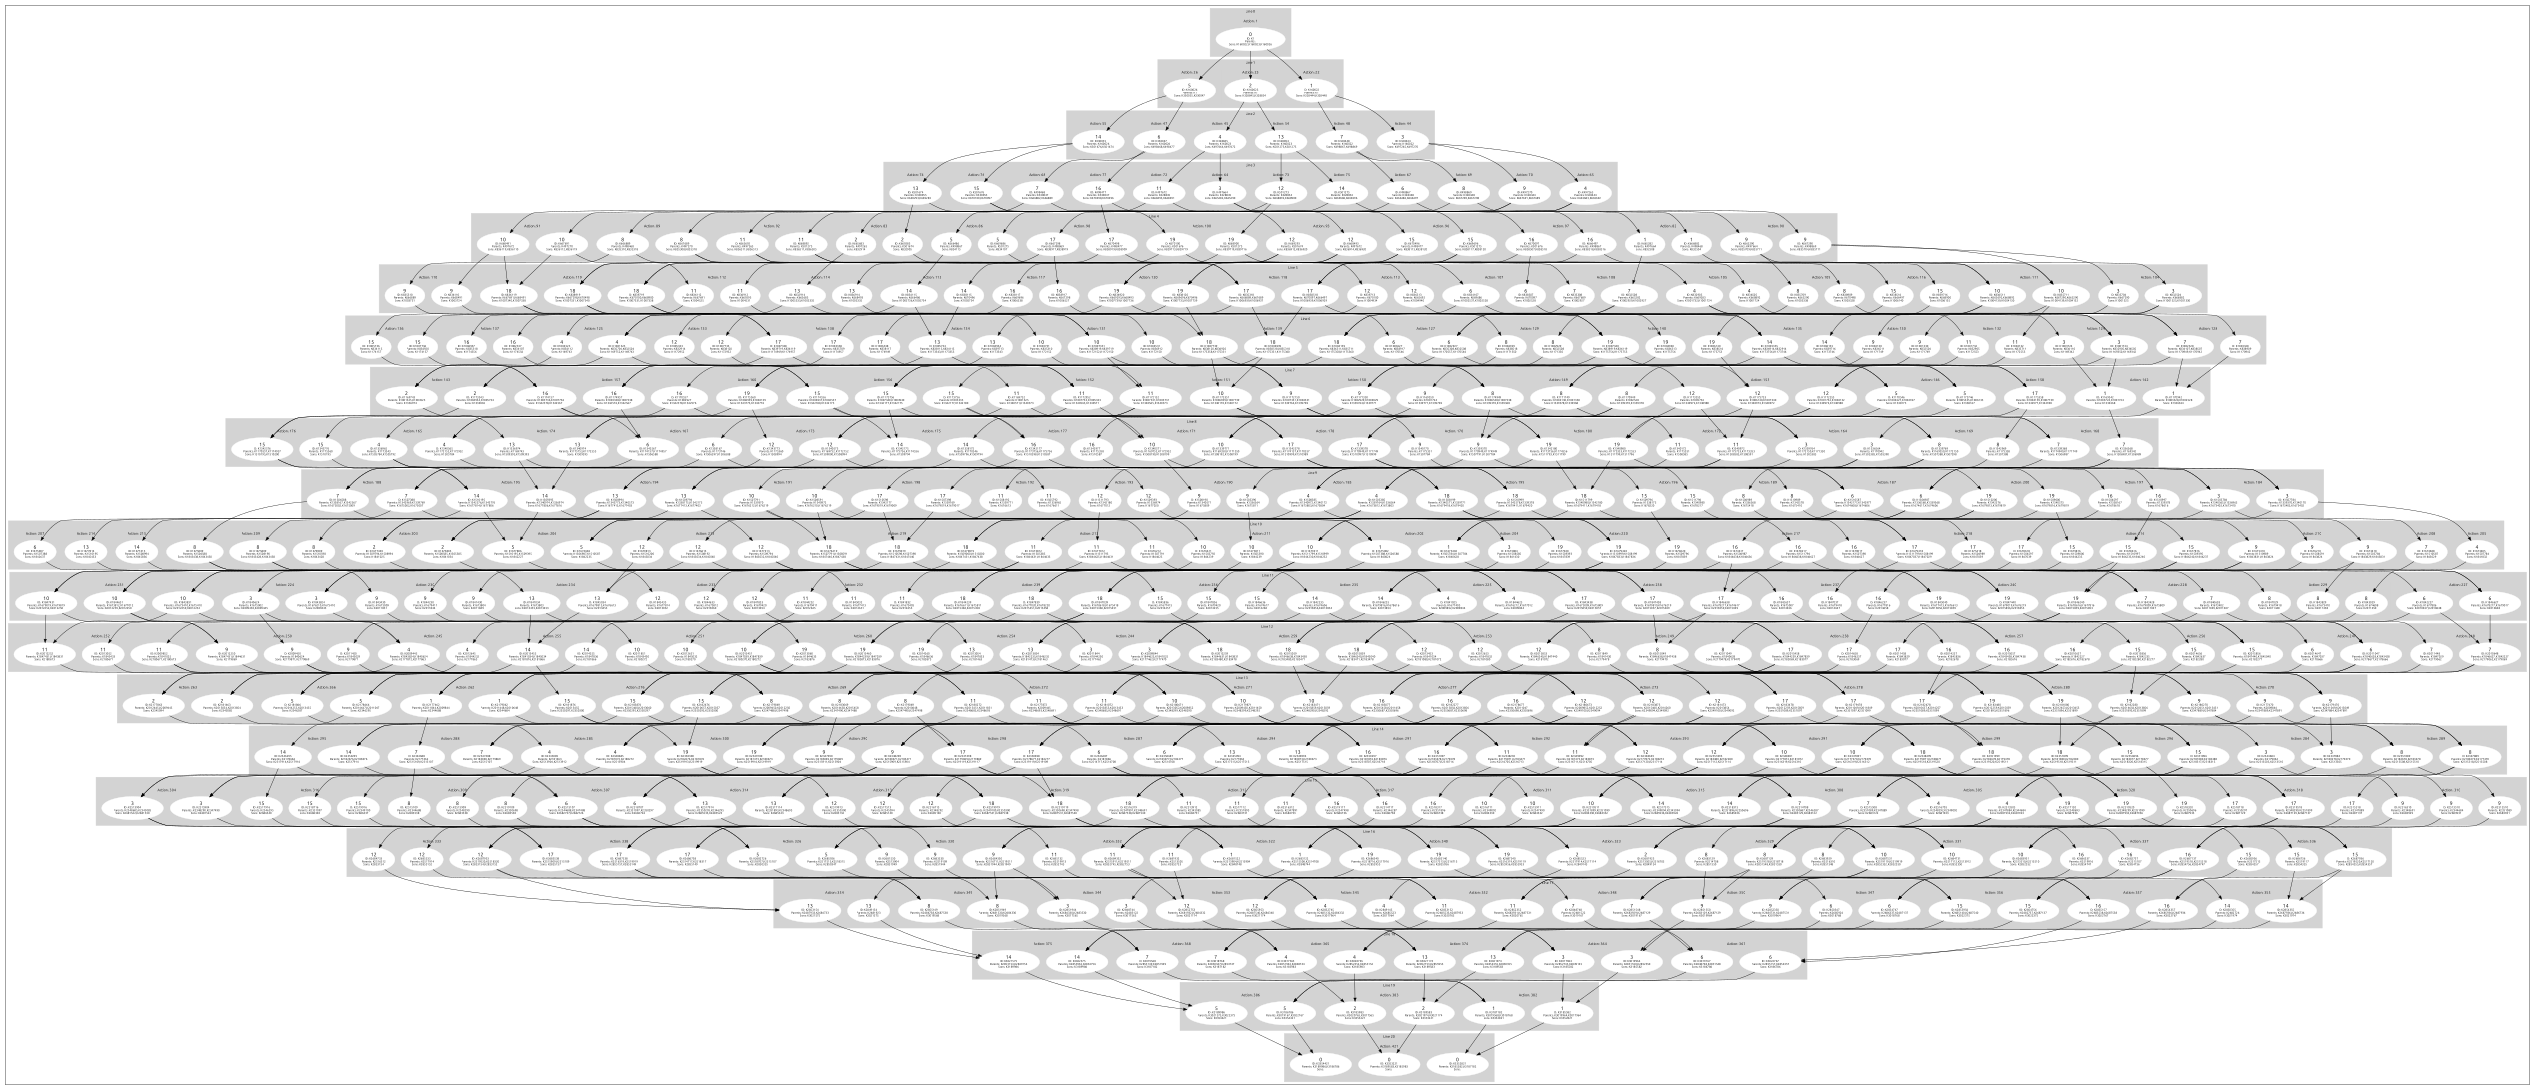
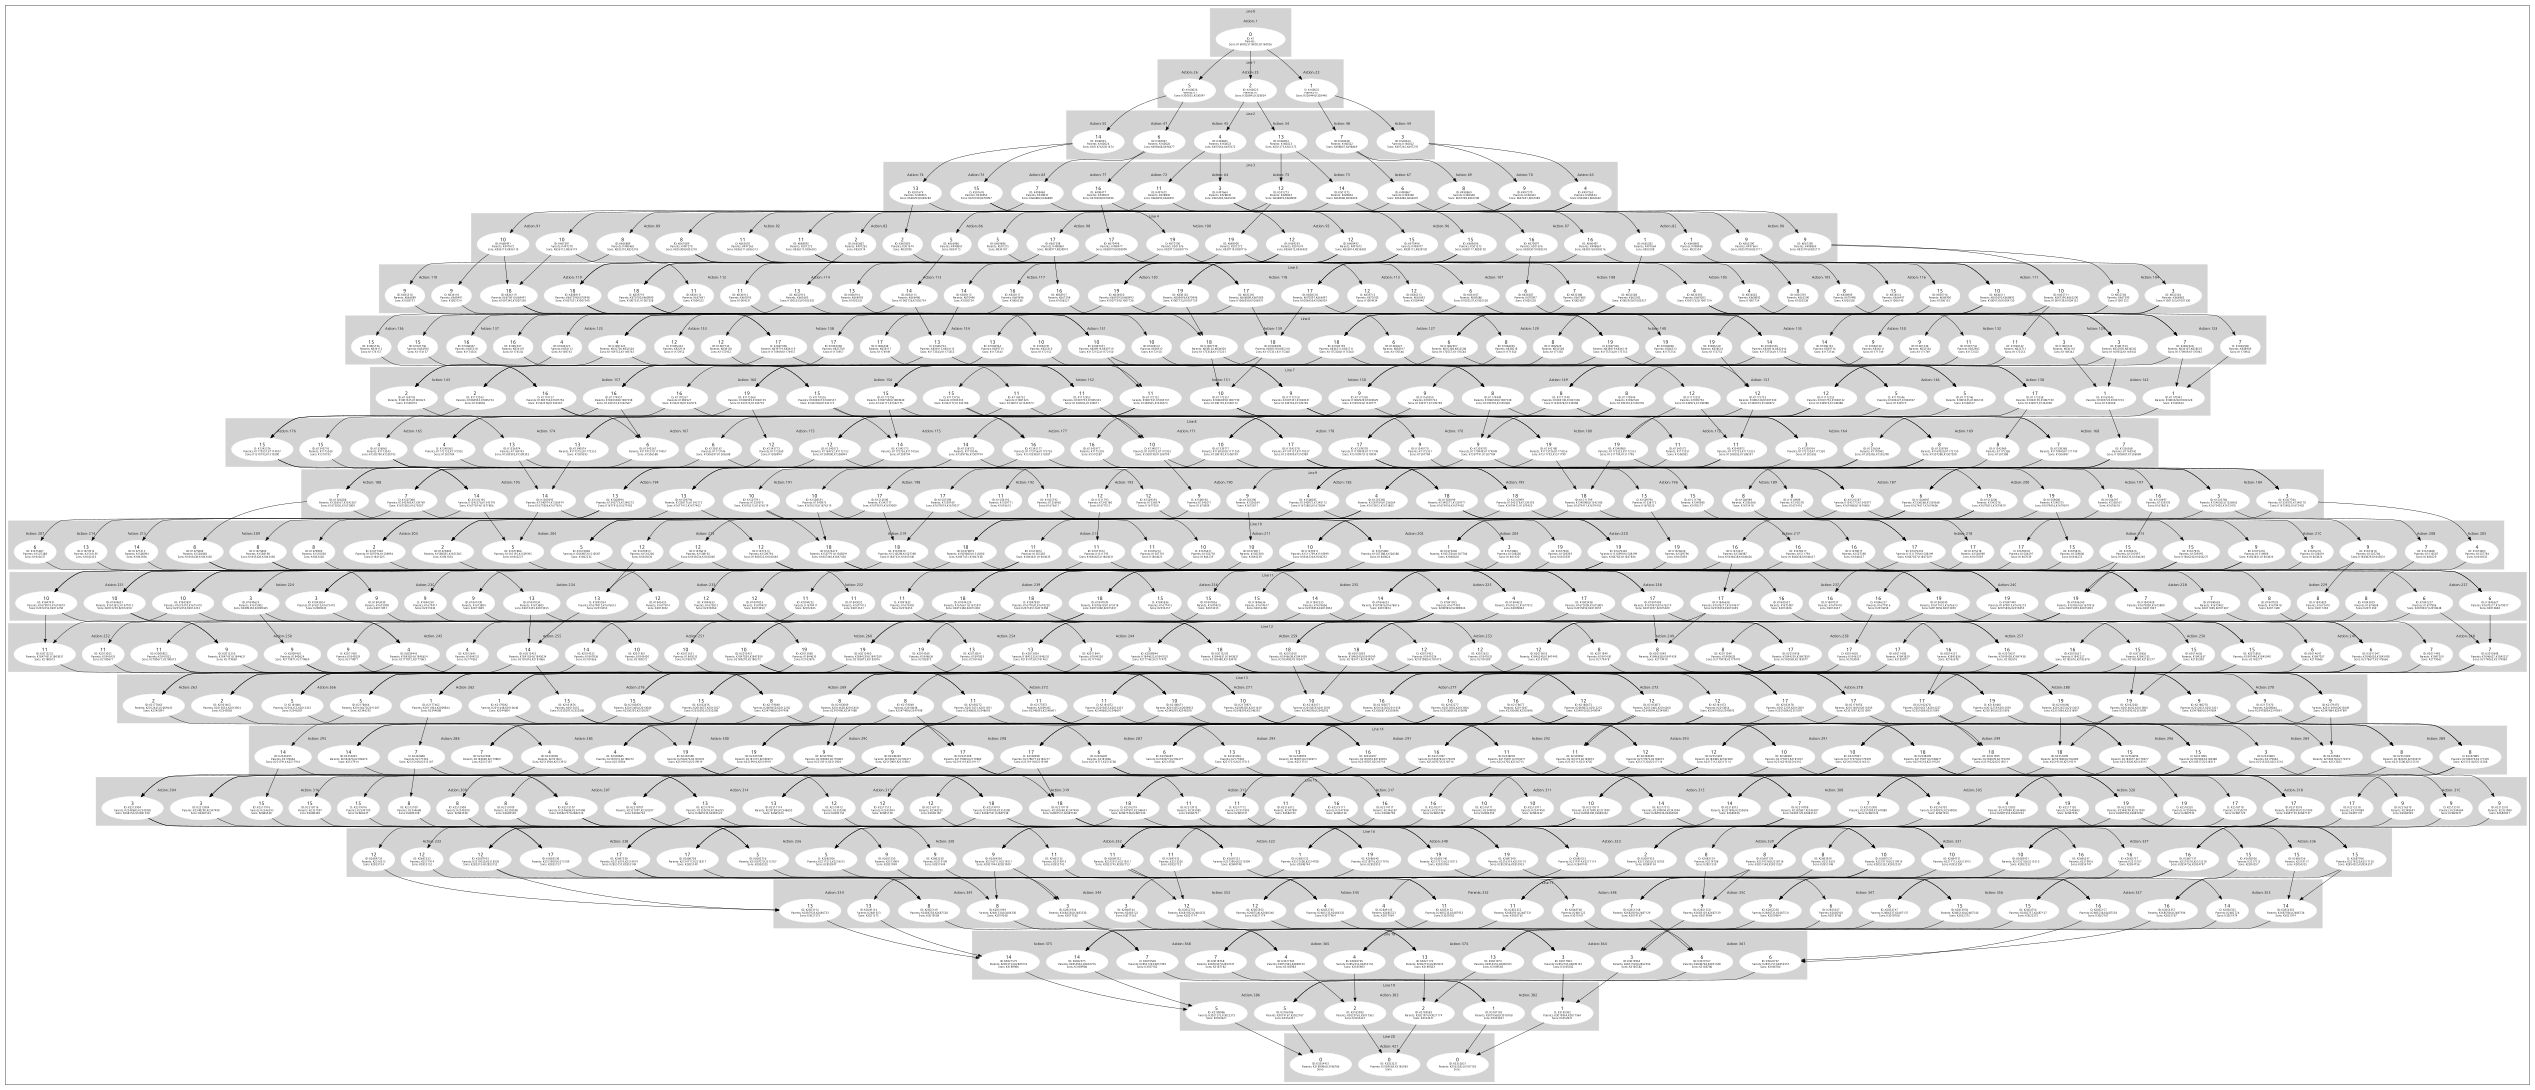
cluster "Action: 352": label "Action: 352" -> "Parents: 352"
